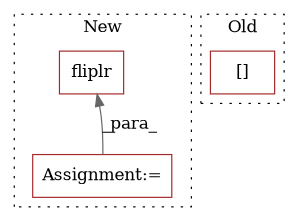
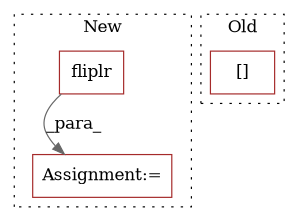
edge "Assignment:=" -> "fliplr": reversed
